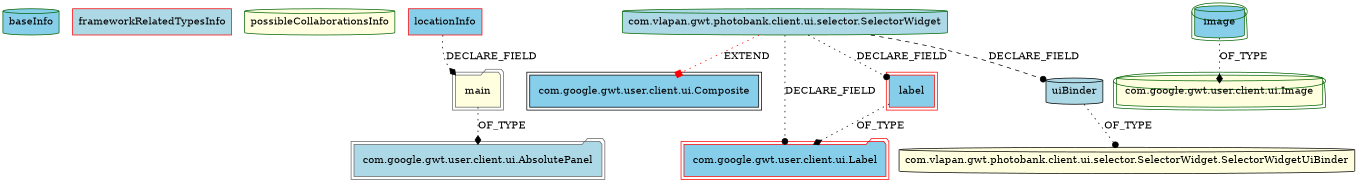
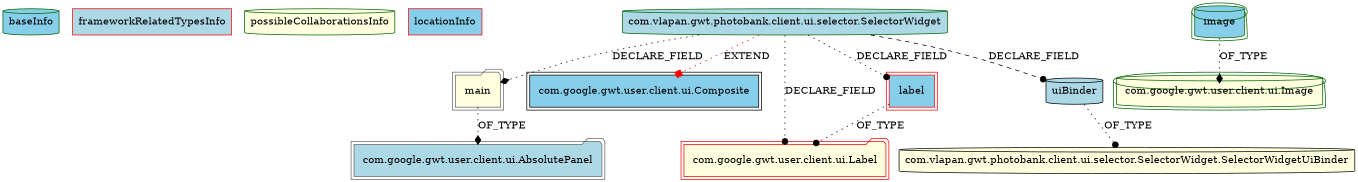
edge "locationInfo" -> "main": now "com.vlapan.gwt.photobank.client.ui.selector.SelectorWidget" -> "main"
edge "label" -> "com.google.gwt.user.client.ui.Label": arrowhead diamond -> dot
node "com.google.gwt.user.client.ui.Label": fillcolor skyblue -> lightyellow
